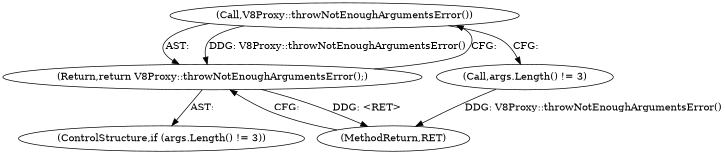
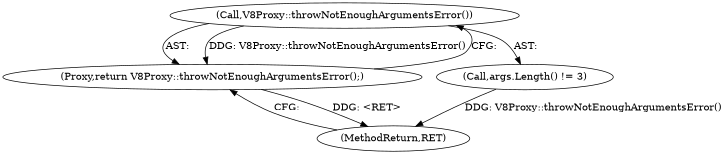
edge "(Call,V8Proxy::throwNotEnoughArgumentsError())" -> "(Call,args.Length() != 3)": label "CFG: " -> "AST: "
node "(Return,return V8Proxy::throwNotEnoughArgumentsError();)": label "(Return,return V8Proxy::throwNotEnoughArgumentsError();)" -> "(Proxy,return V8Proxy::throwNotEnoughArgumentsError();)"
node "(ControlStructure,if (args.Length() != 3))": removed
